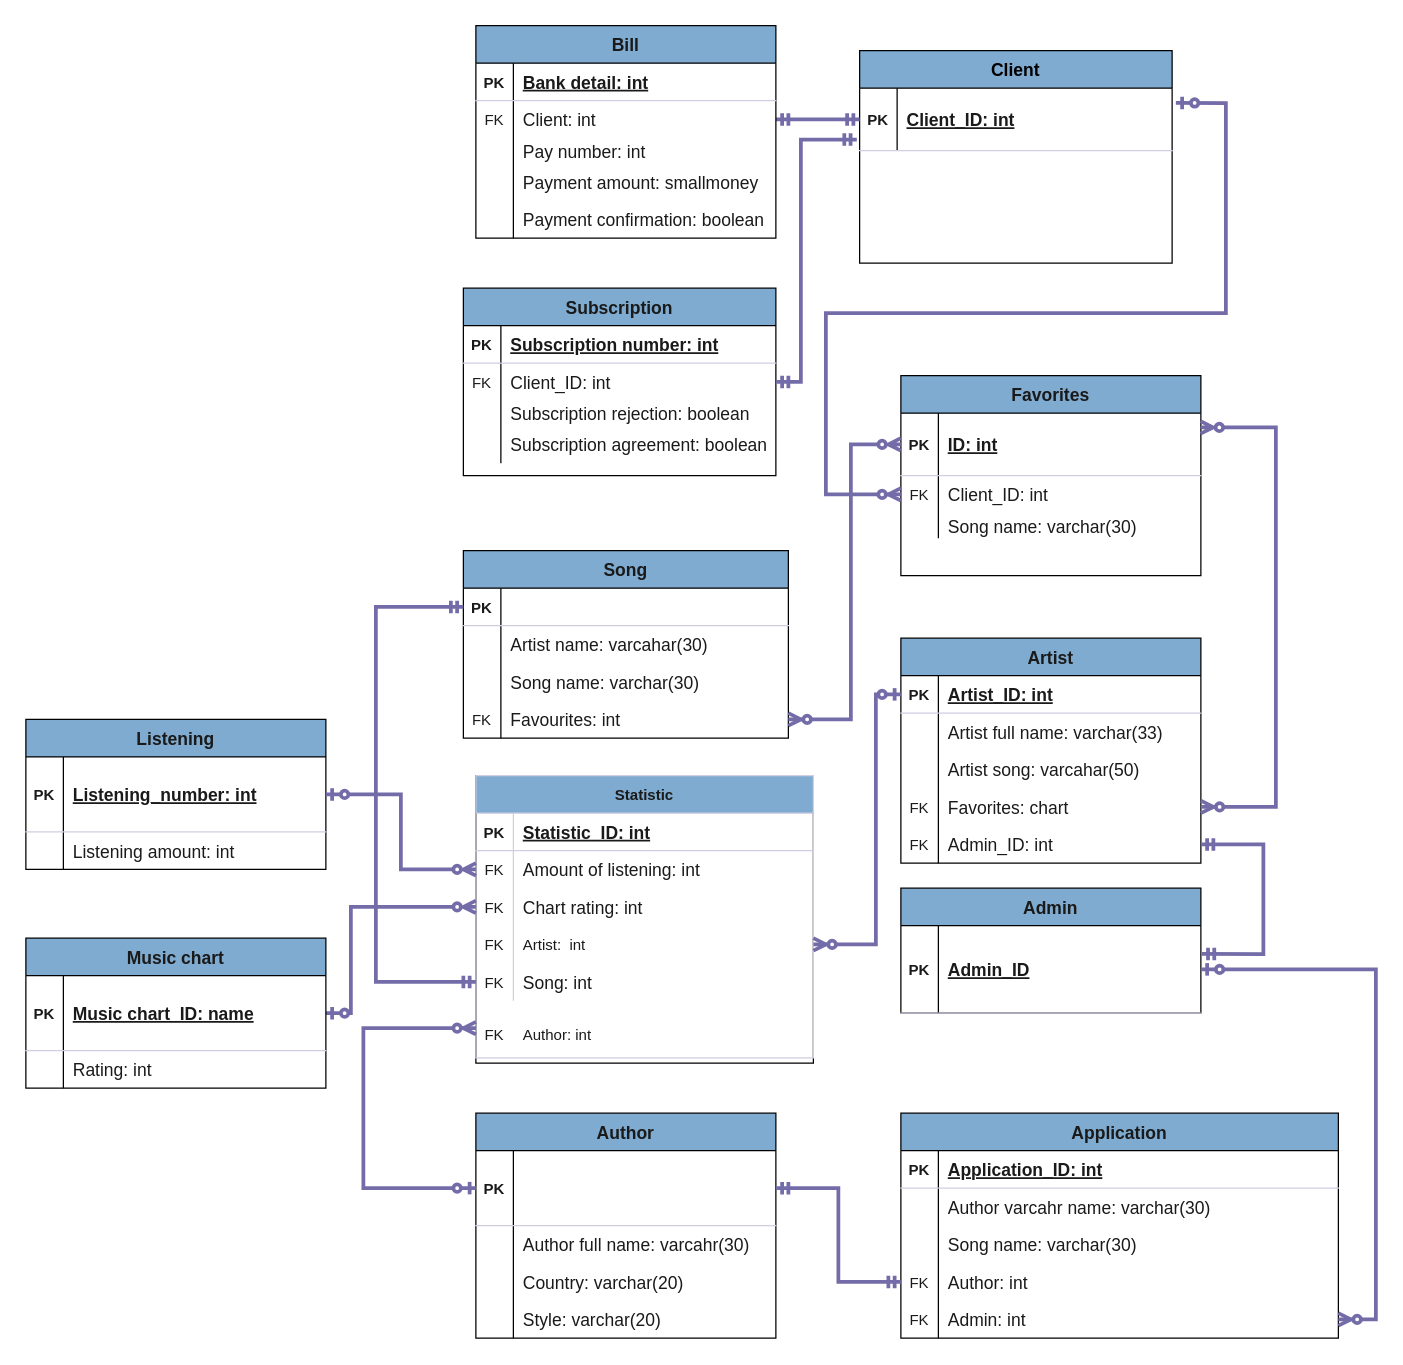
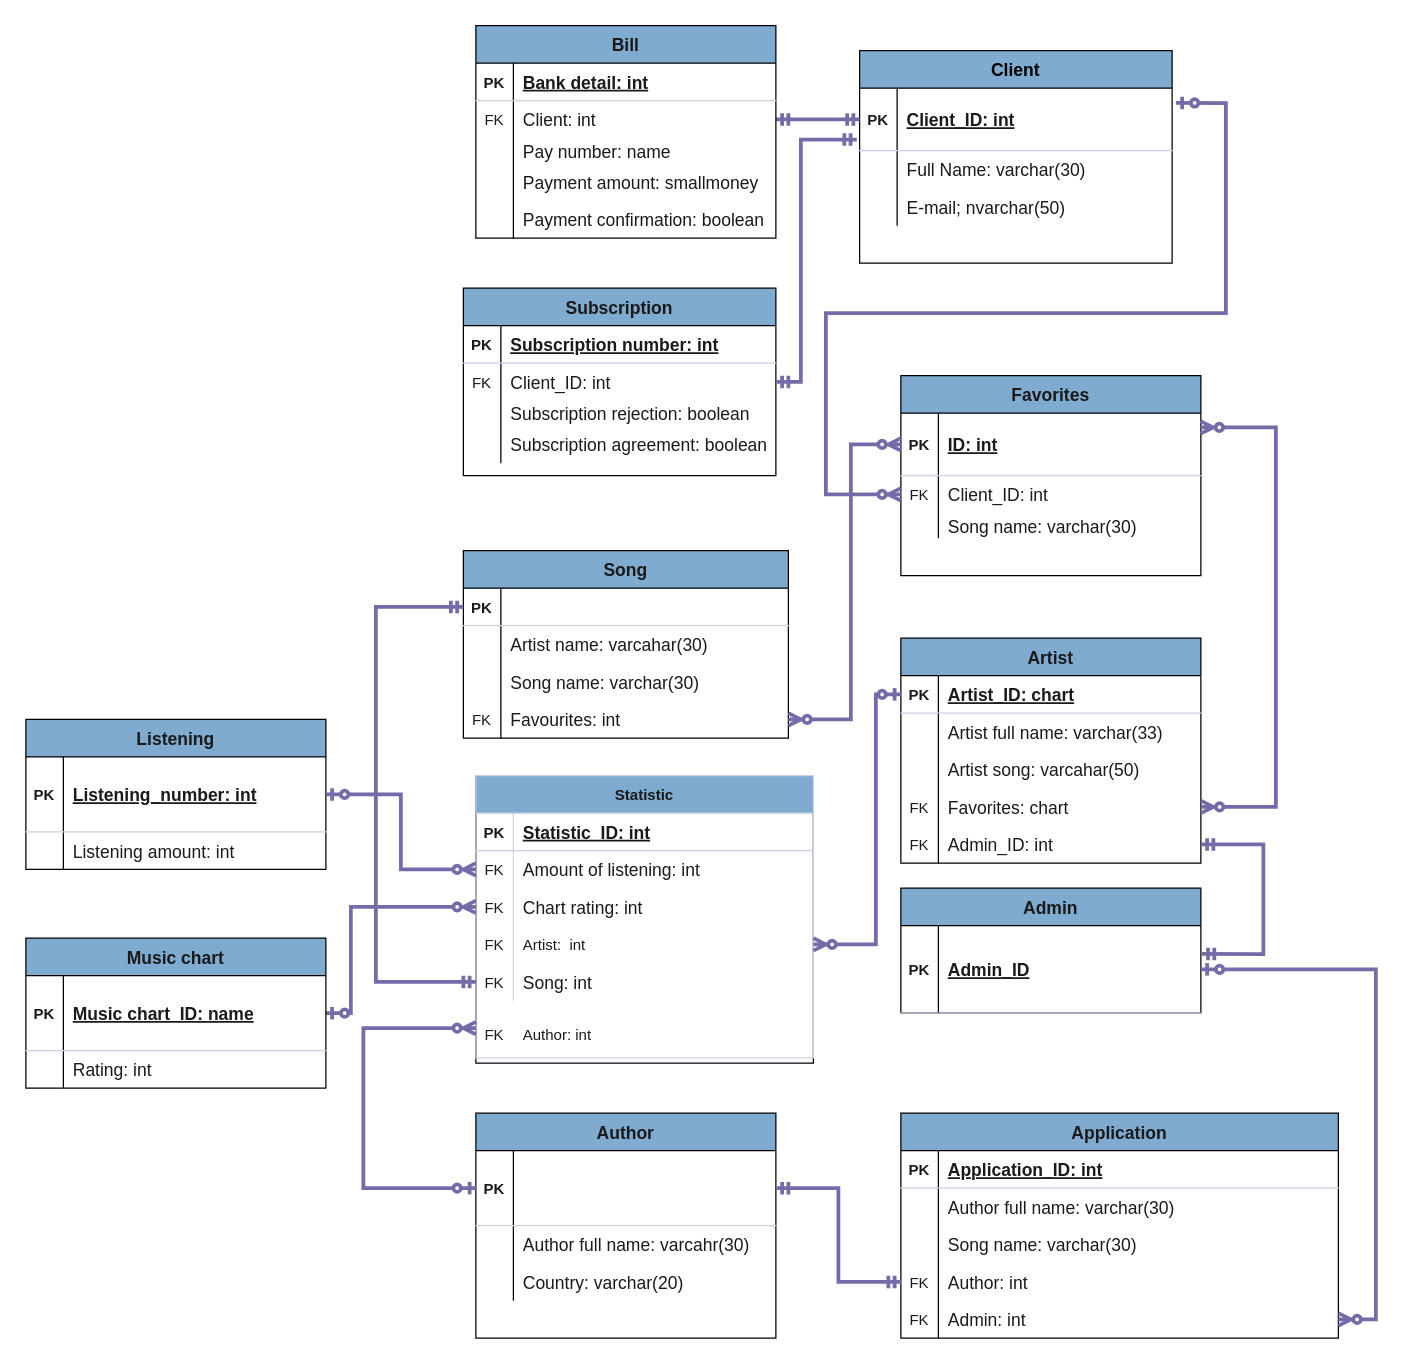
node "Pay number: int": label "Pay number: int" -> "Pay number: name"
node "Full Name: varchar(30)": added
node "E-mail; nvarchar(50)": added
node "Artist_ID: int": label "Artist_ID: int" -> "Artist_ID: chart"
node "Author varcahr name: varchar(30)": label "Author varcahr name: varchar(30)" -> "Author full name: varchar(30)"
node "Style: varchar(20)": removed
